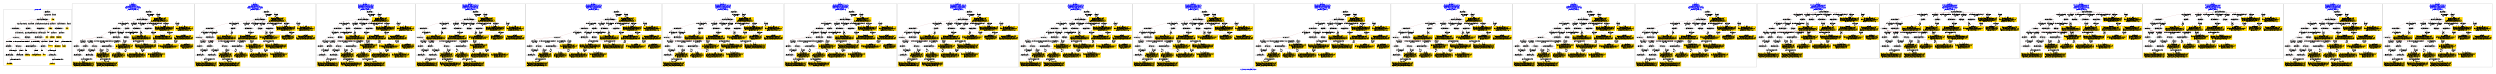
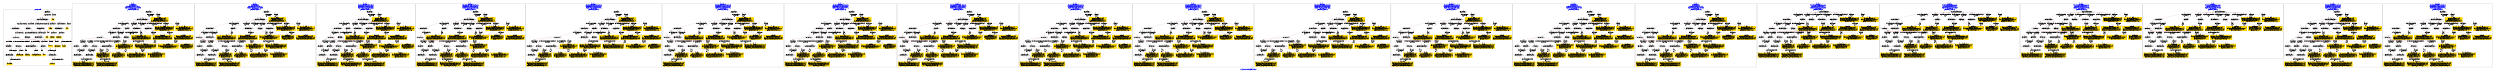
node "nationality_URI": fillcolor lightgray -> gold
